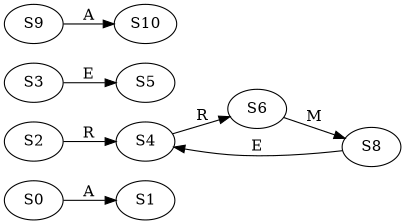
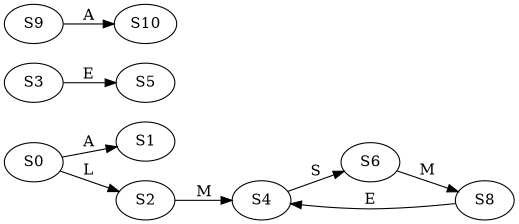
edge "S4" -> "S6": label "R" -> "S"
edge "S2" -> "S4": label "R" -> "M"
edge "S0" -> "S2": added, label "L"
